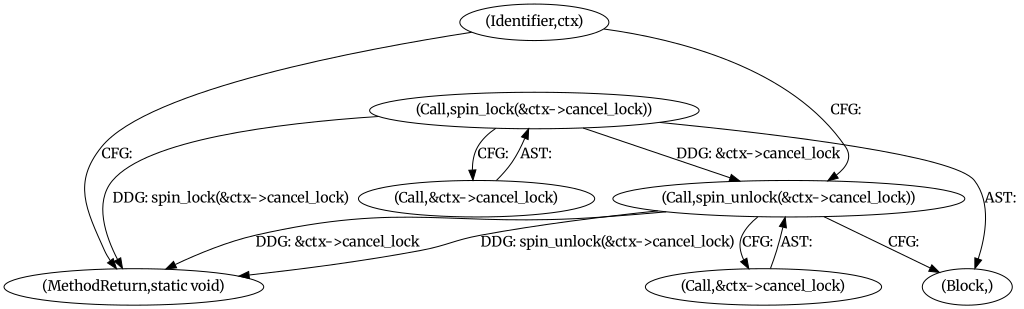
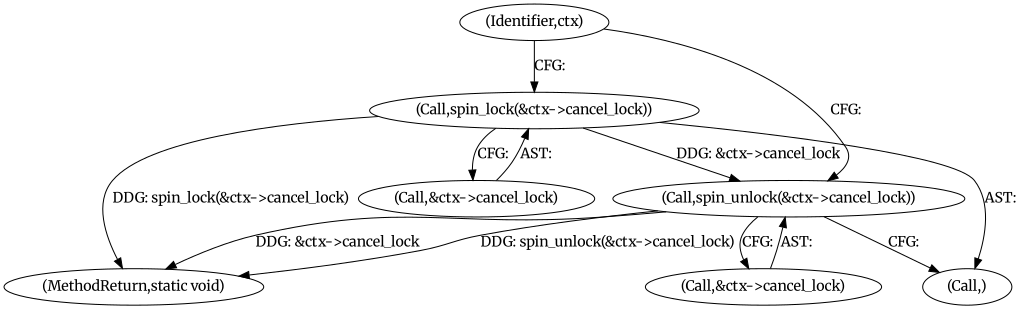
edge "(Identifier,ctx)" -> "(MethodReturn,static void)": now "(Identifier,ctx)" -> "(Call,spin_lock(&ctx->cancel_lock))"
node "(Block,)": label "(Block,)" -> "(Call,)"
